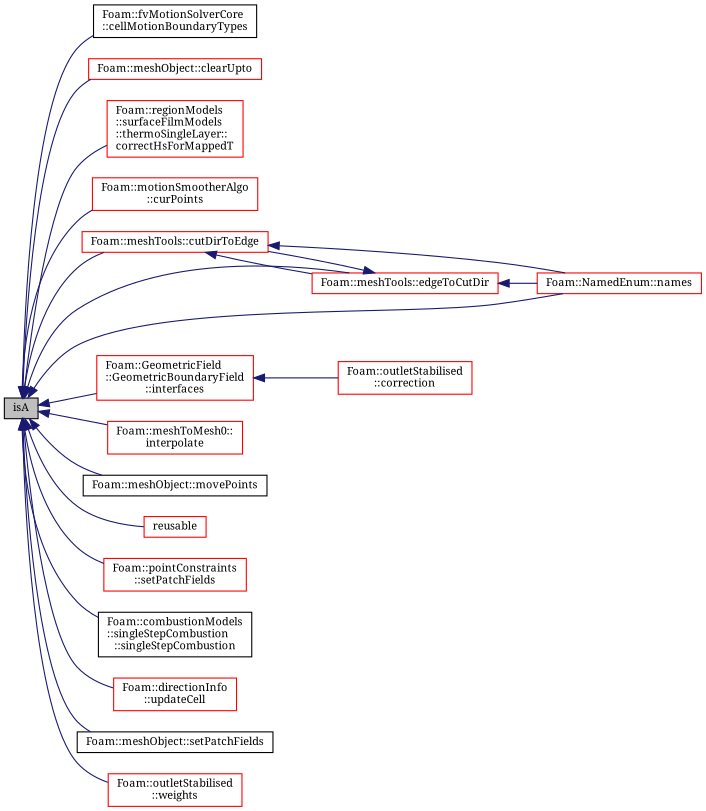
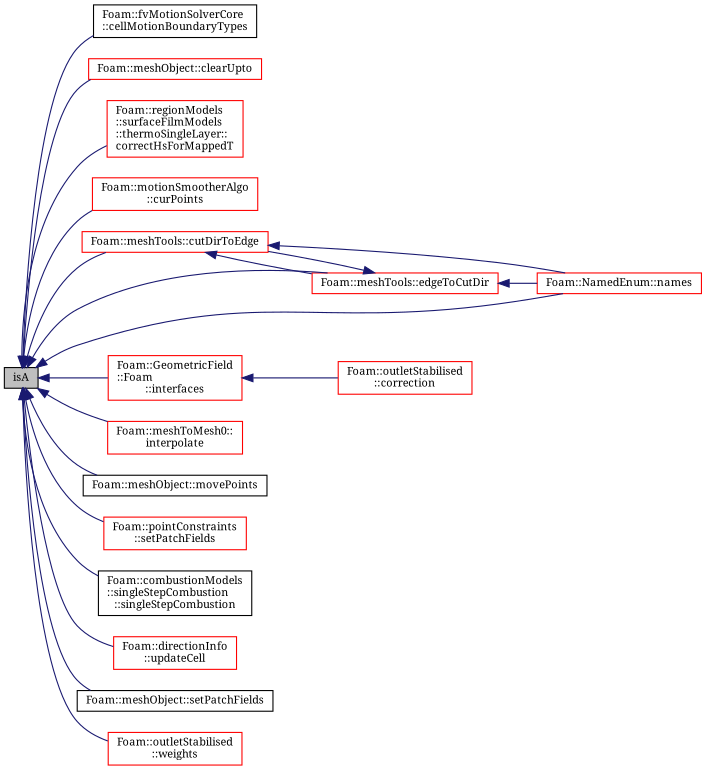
node "Foam::GeometricField ::GeometricBoundaryField ::interfaces": label "Foam::GeometricField ::GeometricBoundaryField ::interfaces" -> "Foam::GeometricField ::Foam ::interfaces"
node "reusable": removed
